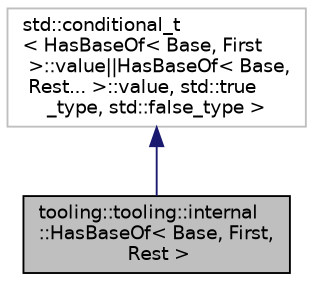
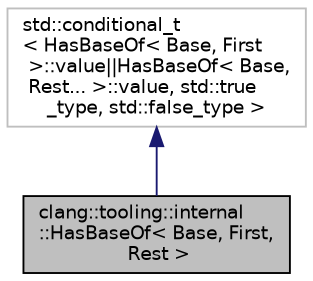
node "tooling::tooling::internal ::HasBaseOf< Base, First, Rest >": label "tooling::tooling::internal ::HasBaseOf< Base, First, Rest >" -> "clang::tooling::internal ::HasBaseOf< Base, First, Rest >"
